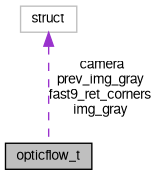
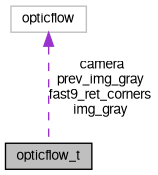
node "struct": label "struct" -> "opticflow"
